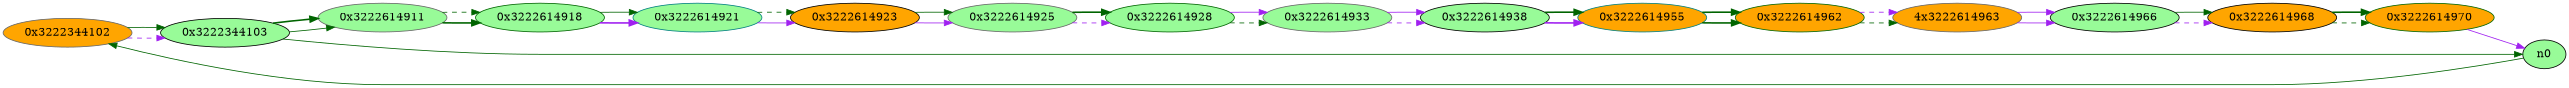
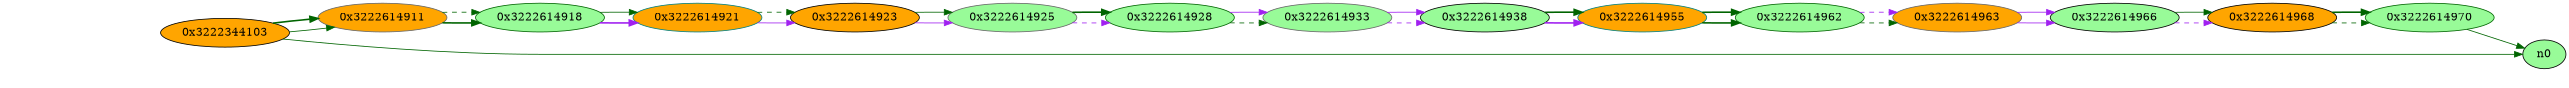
node "0x3222614911": fillcolor palegreen -> orange
node "0x3222614921": fillcolor palegreen -> orange
node "0x3222614962": fillcolor orange -> palegreen
node "4x3222614963": label "4x3222614963" -> "0x3222614963"
node "0x3222614970": fillcolor orange -> palegreen
node "0x3222344102": removed
node "0x3222344103": fillcolor palegreen -> orange
edge "0x3222614970" -> "n0": color purple -> darkgreen
